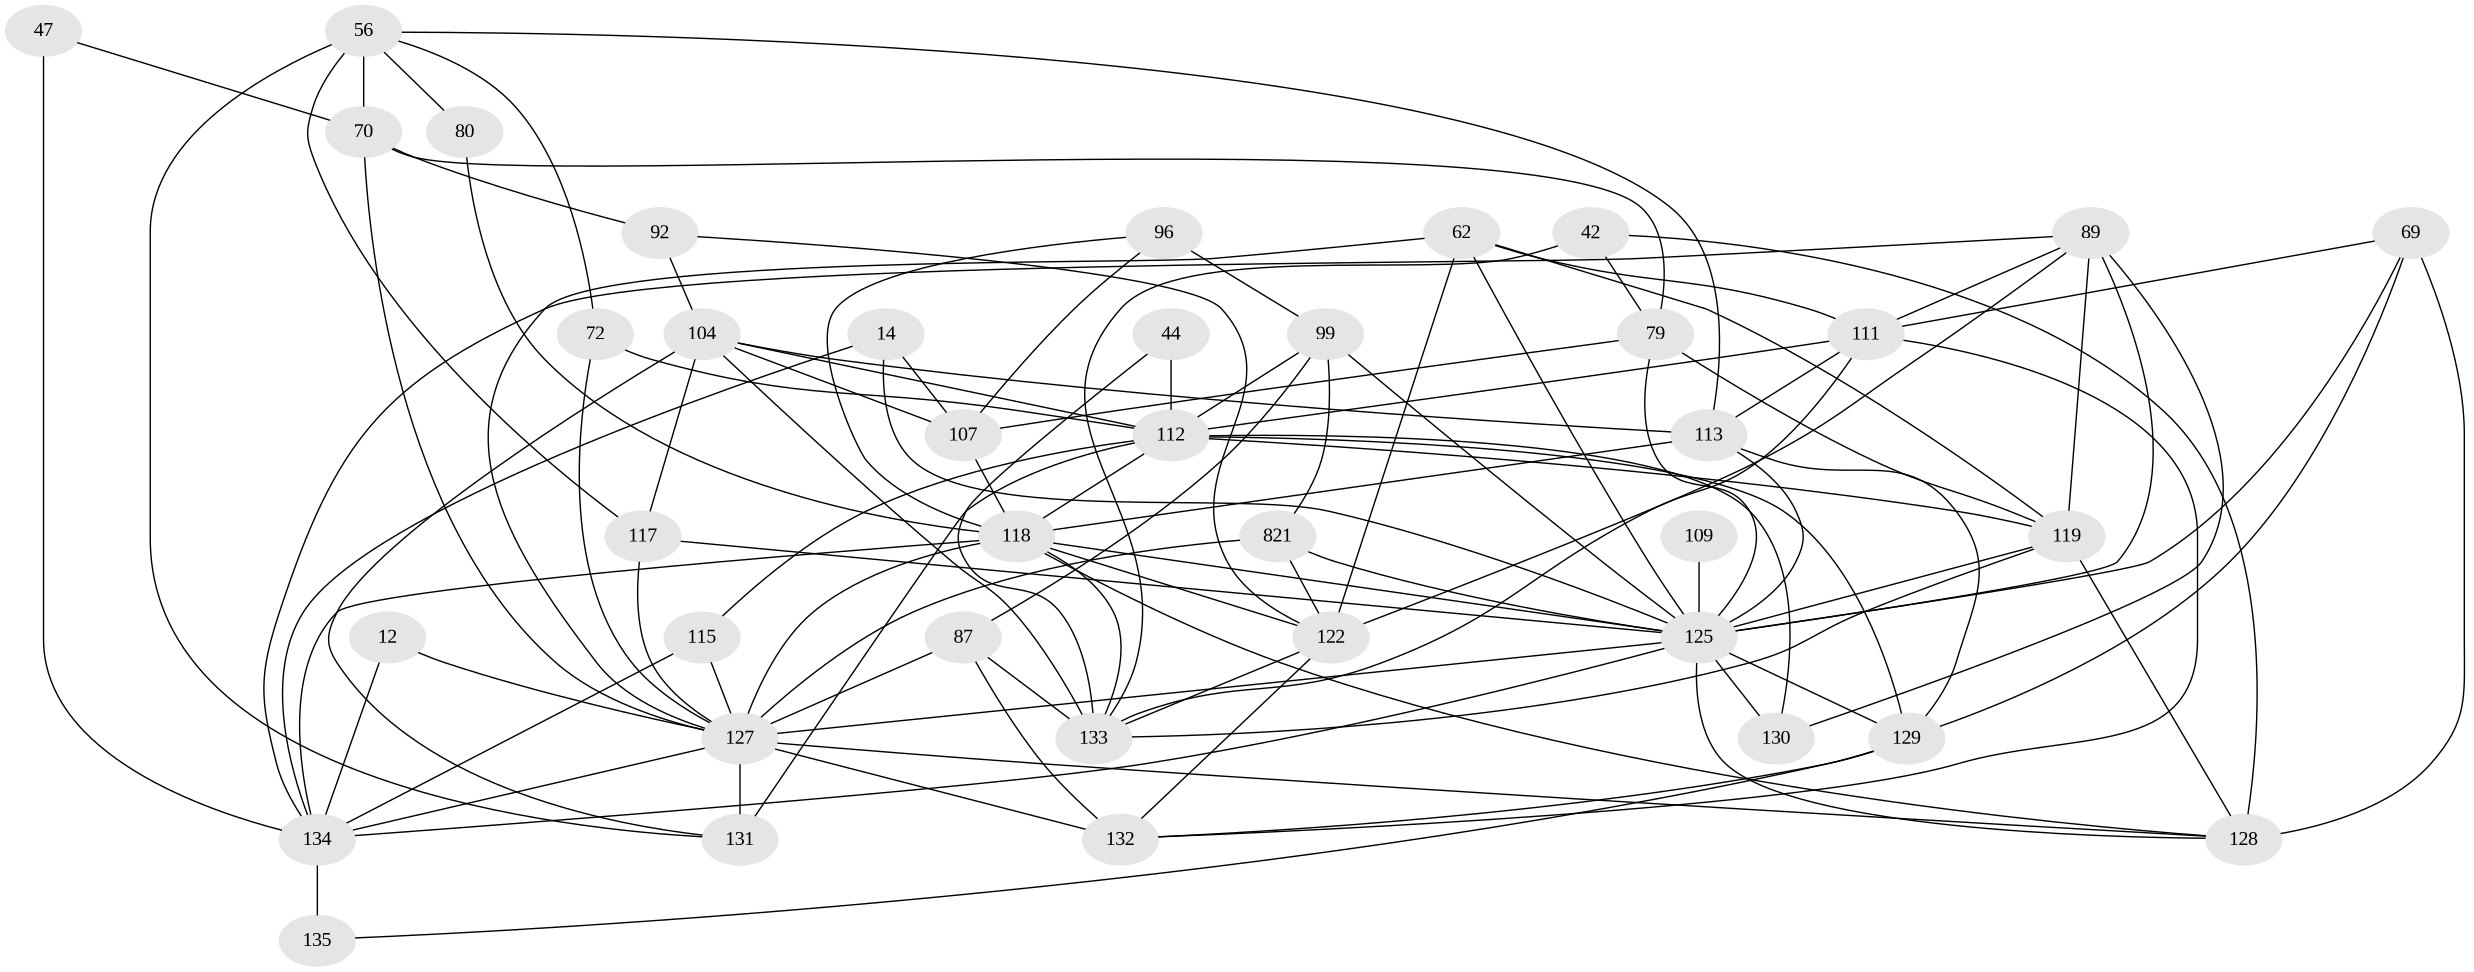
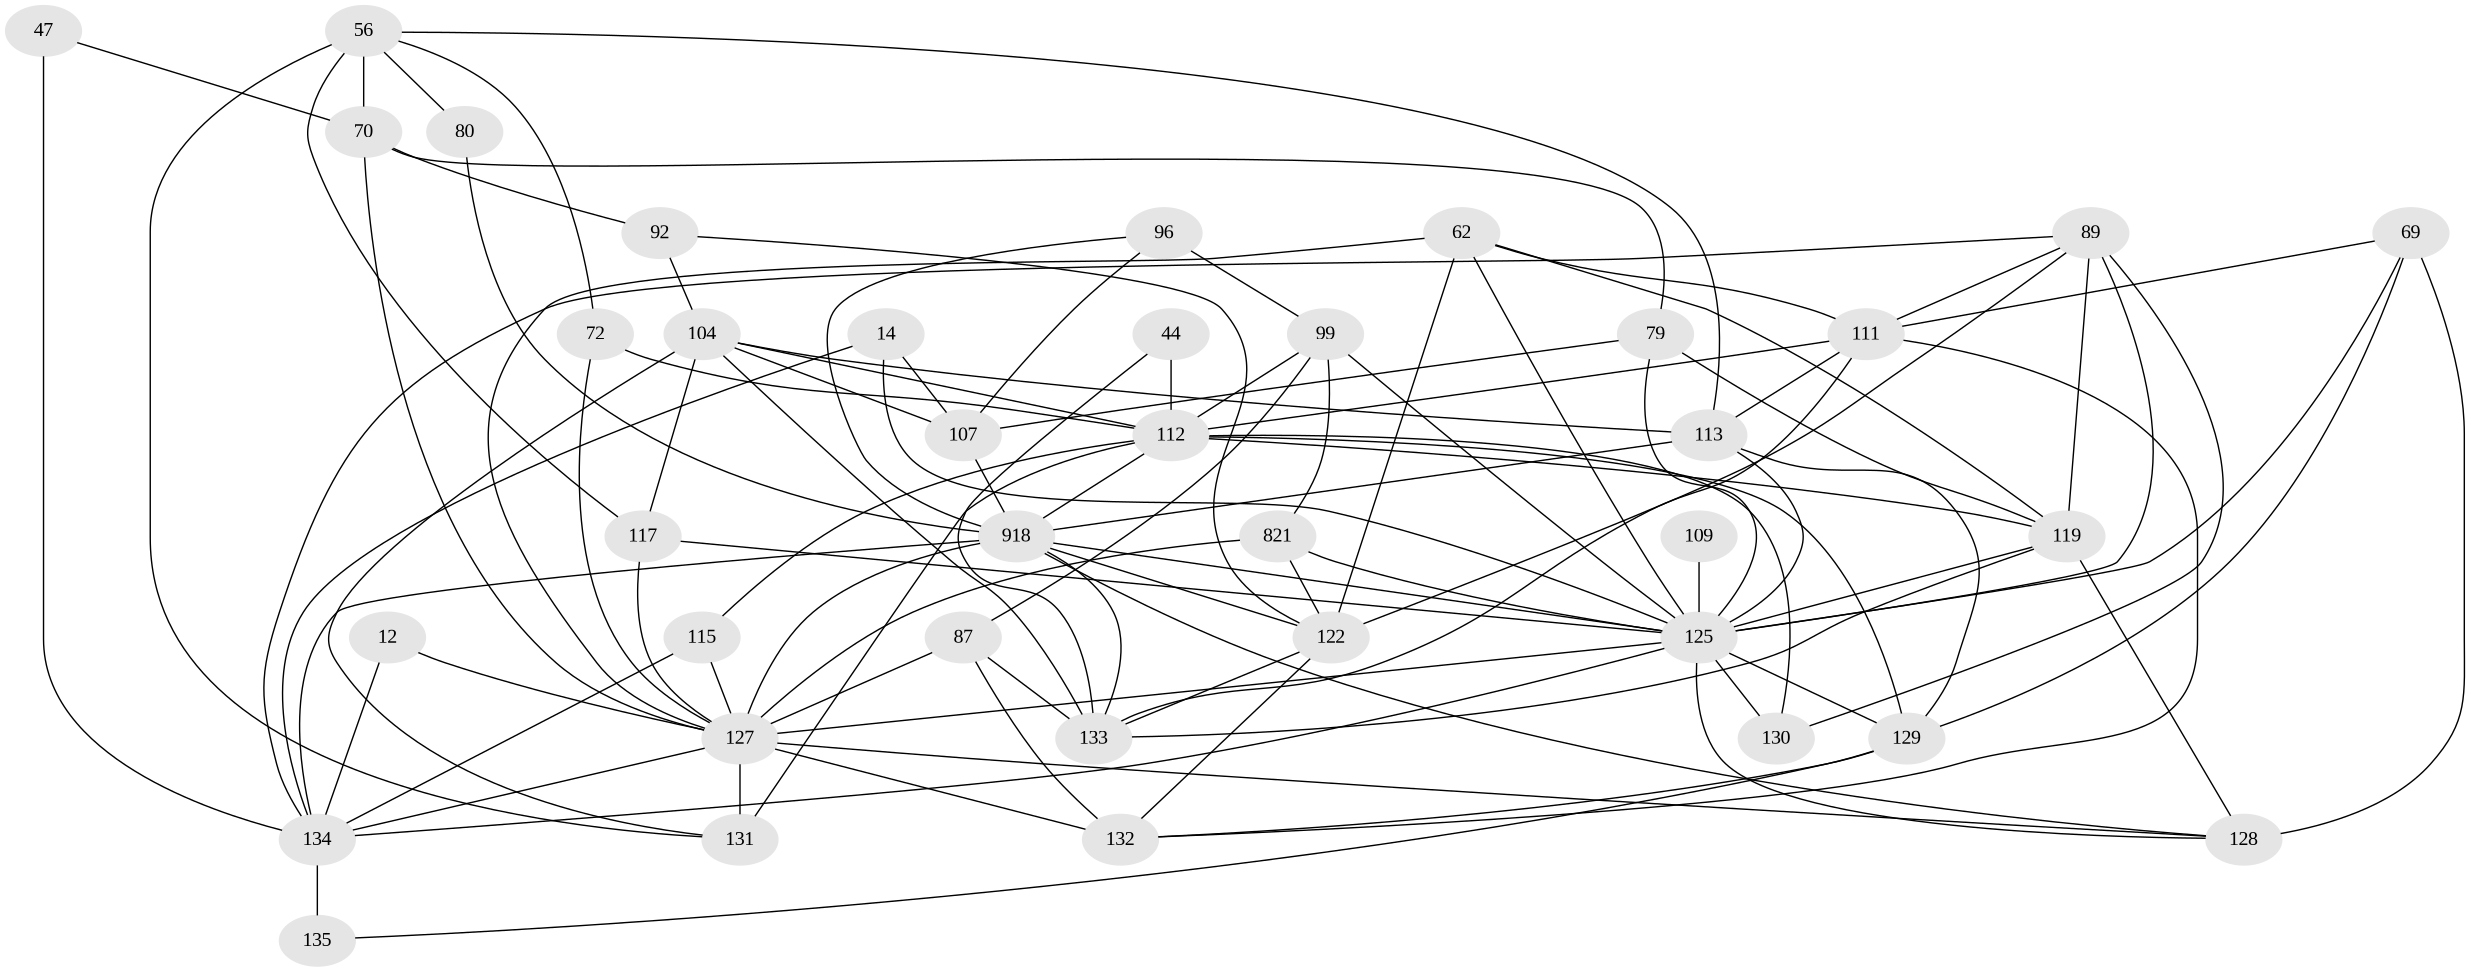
node "42": removed
node "118": label "118" -> "918"
